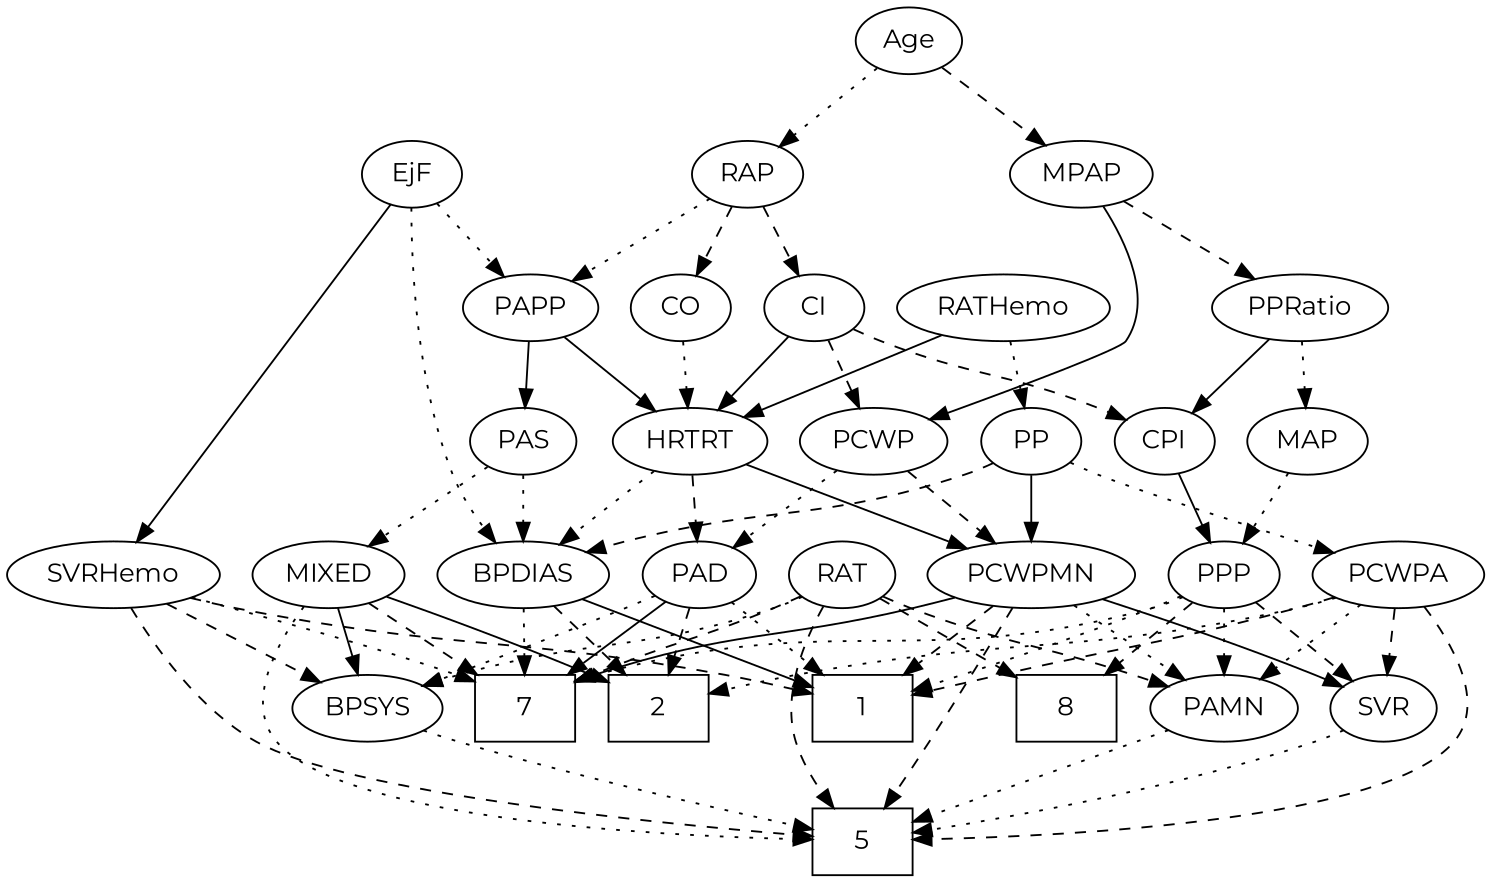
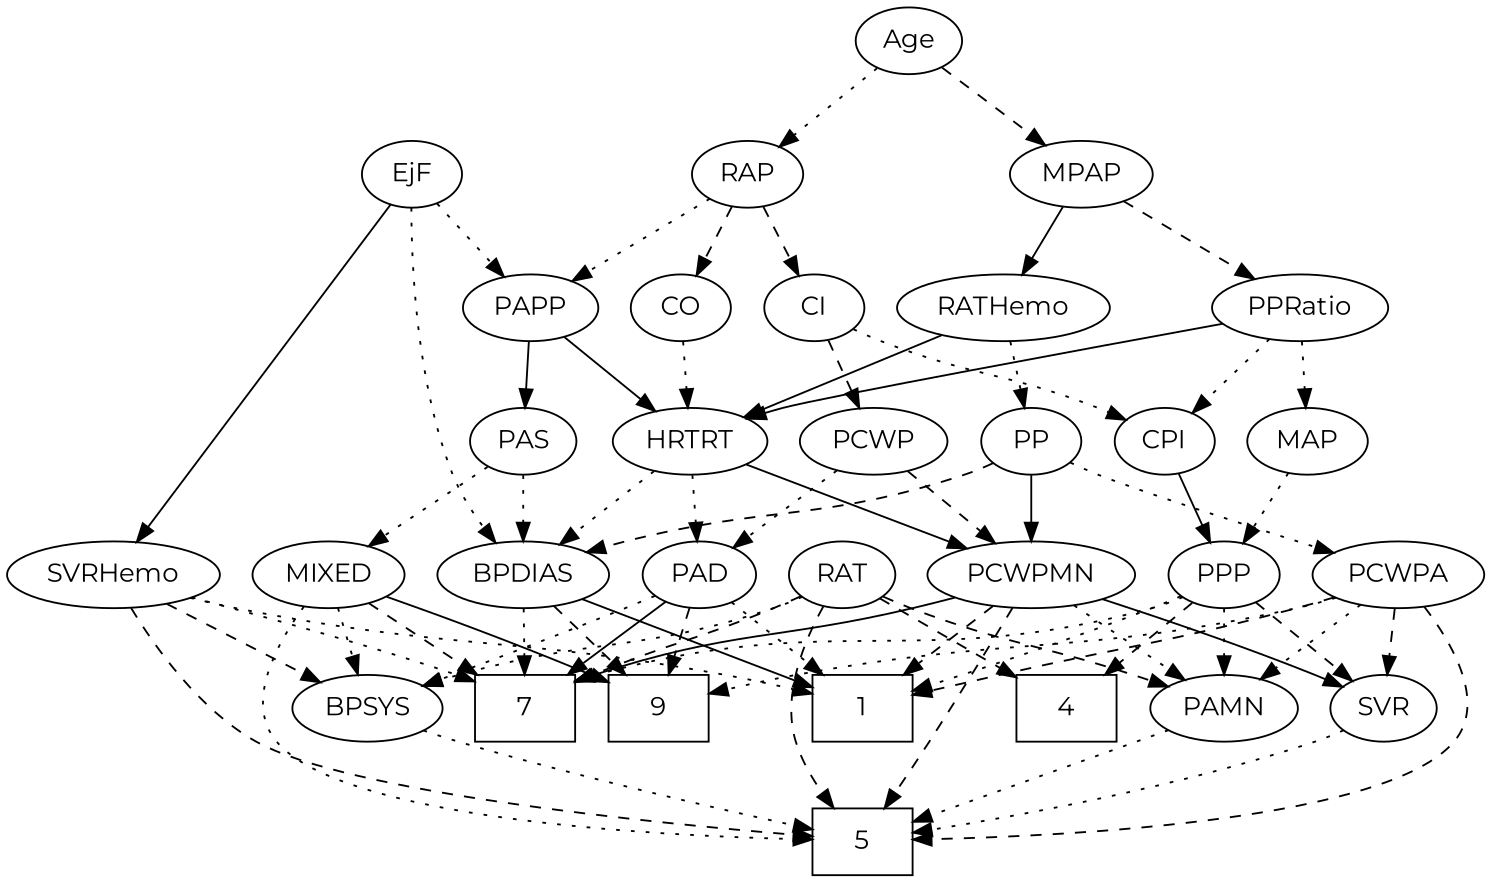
edge "MPAP" -> "PCWP": now "MPAP" -> "RATHemo"
edge "CI" -> "HRTRT": now "PPRatio" -> "HRTRT"
edge "PPRatio" -> "CPI": style solid -> dotted
edge "CI" -> "CPI": style dashed -> dotted
edge "HRTRT" -> "PAD": style dashed -> dotted
edge "MIXED" -> "BPSYS": style solid -> dotted
edge "SVRHemo" -> "1": style dashed -> dotted
node "2": label "2" -> "9"
node "8": label "8" -> "4"
